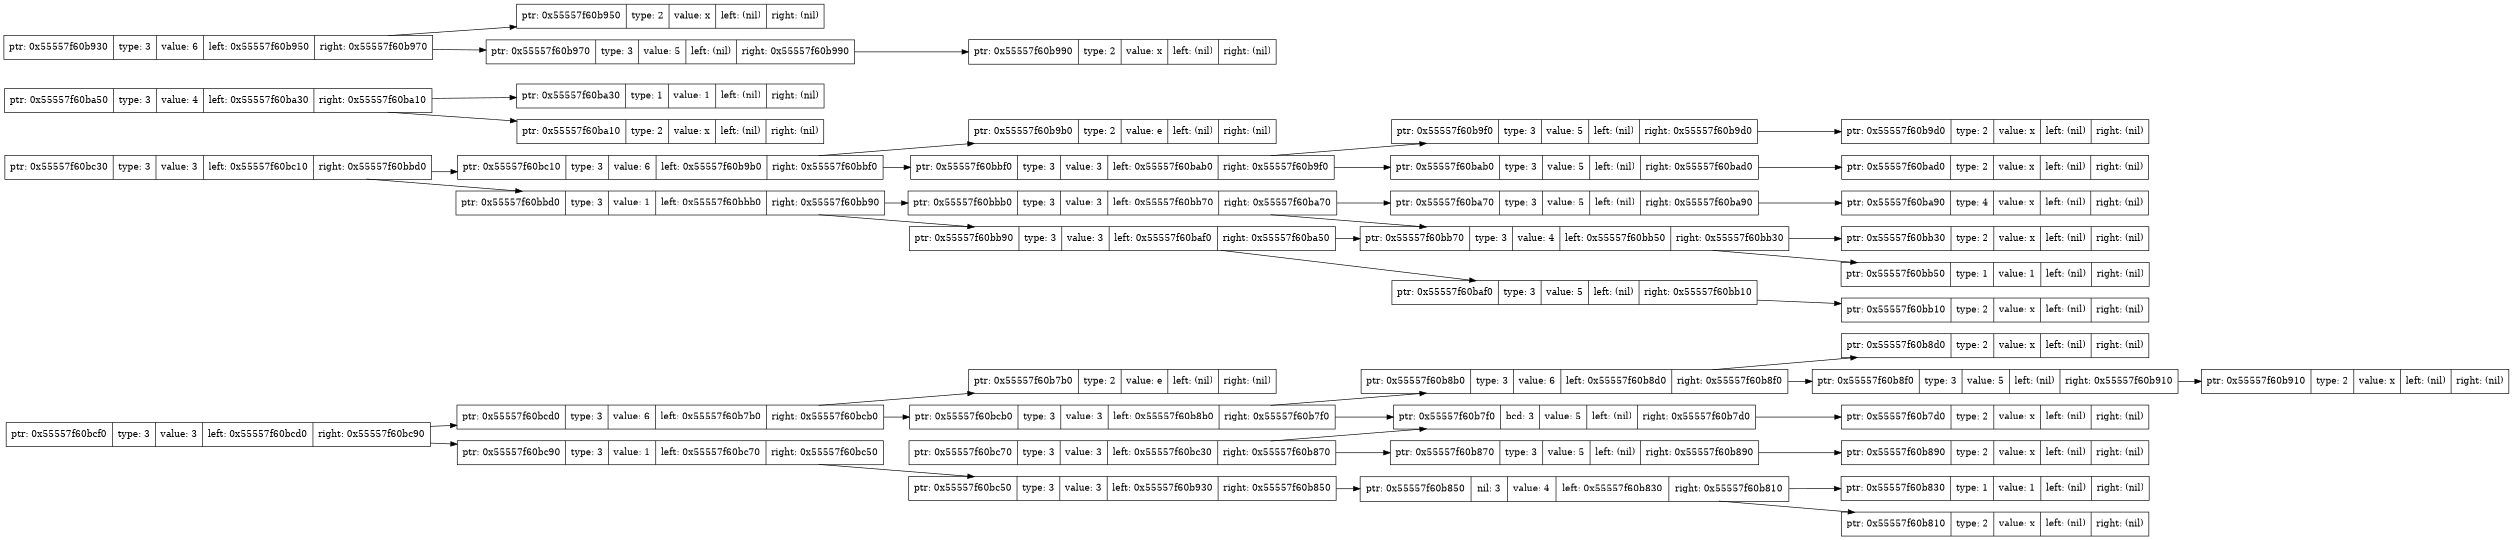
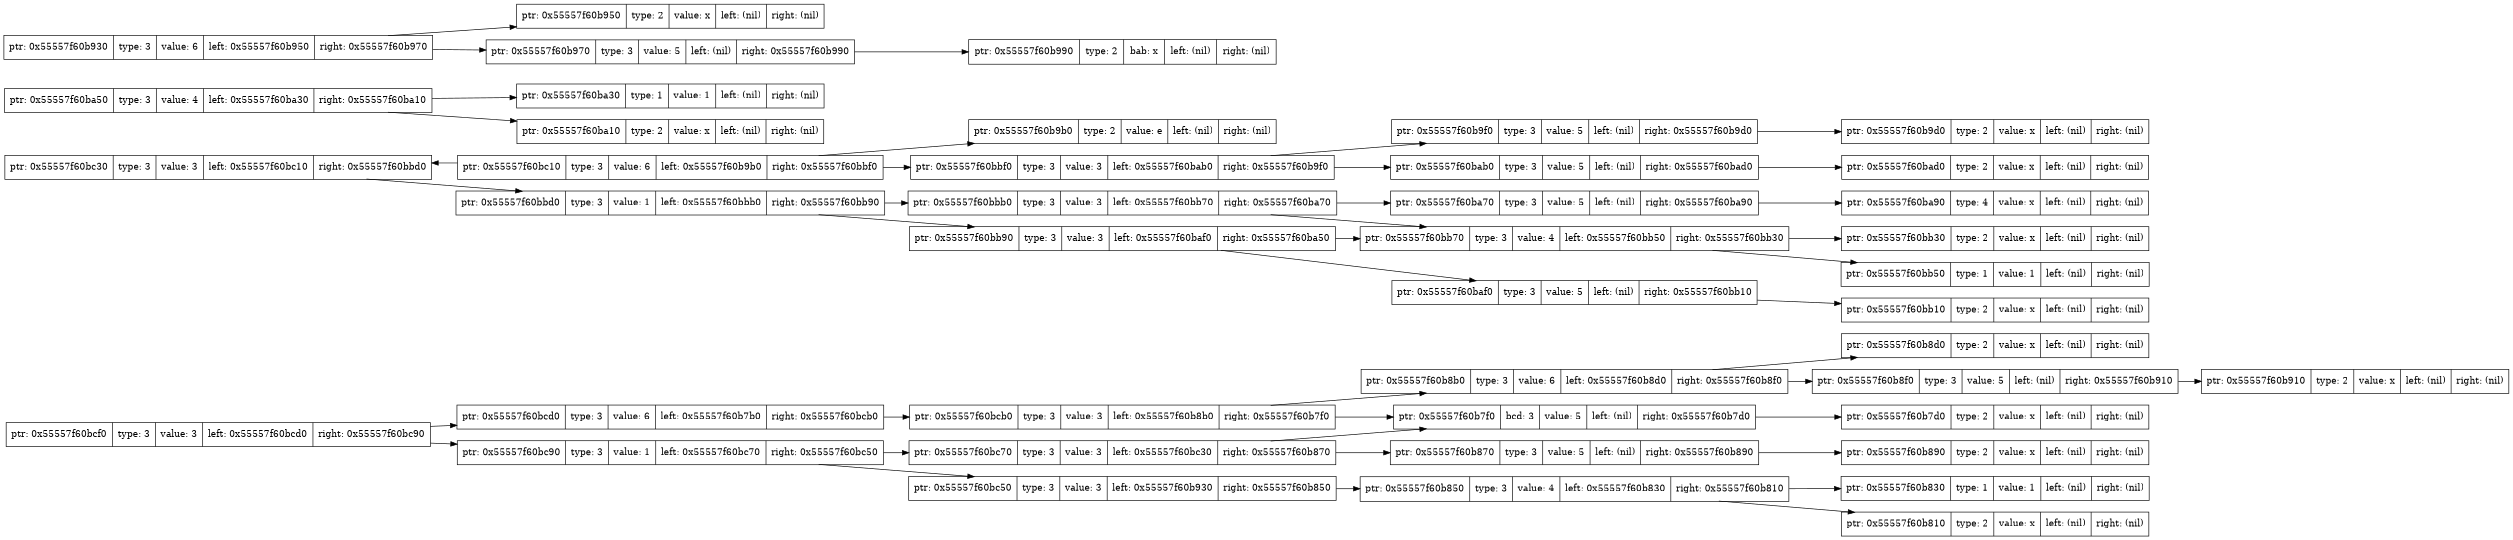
node "ptr: 0x55557f60b990": text "value: x" -> "bab: x"
edge "ptr: 0x55557f60bc30" -> "ptr: 0x55557f60bc10": reversed
node "ptr: 0x55557f60b7b0": removed
edge "ptr: 0x55557f60bc90" -> "ptr: 0x55557f60bc70": added
node "ptr: 0x55557f60b850": text "nil: 3" -> "type: 3"
